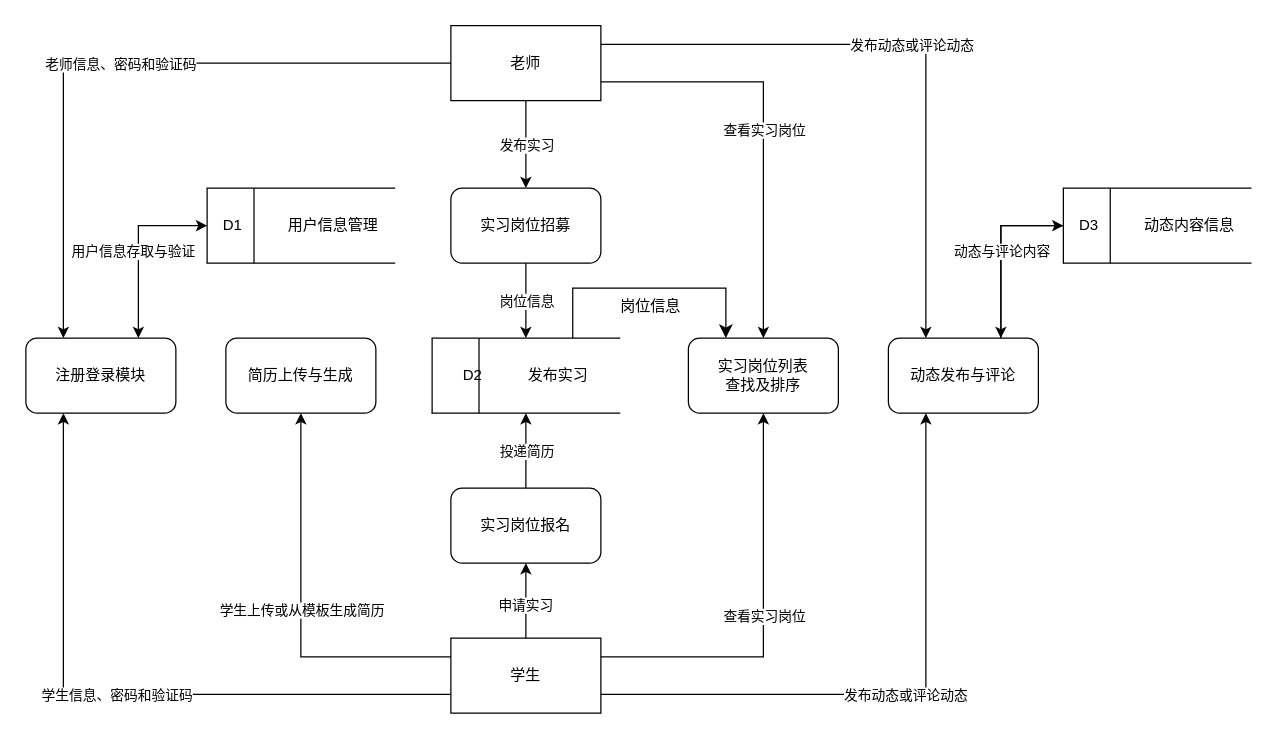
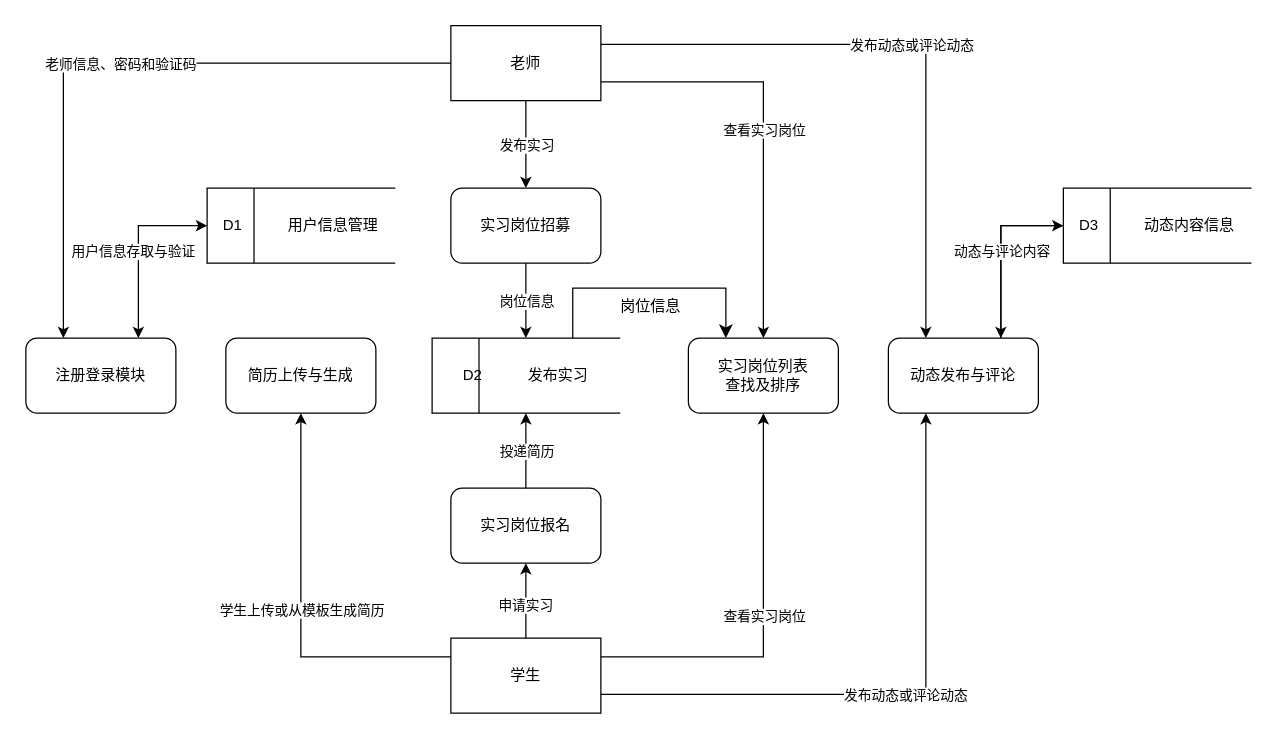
edge "学生" -> "注册登录模块": removed, label "学生信息、密码和验证码"
